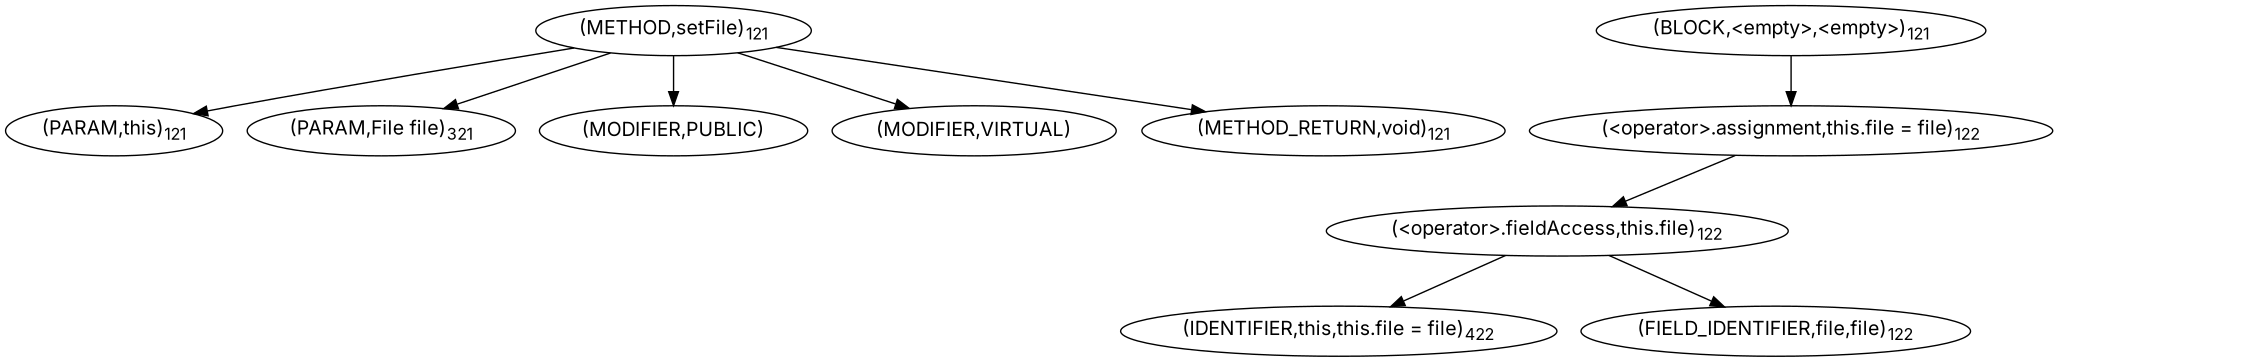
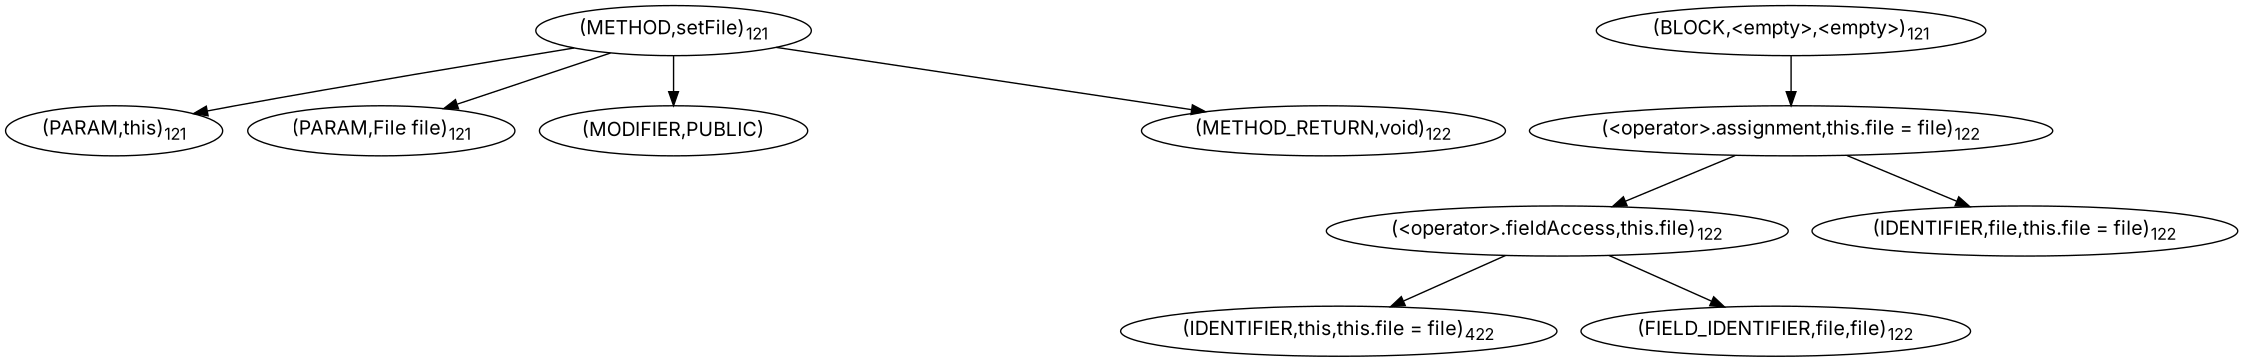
node "(PARAM,File file)": text "321" -> "121"
node "(METHOD_RETURN,void)": text "121" -> "122"
node "(MODIFIER,VIRTUAL)": removed
node "(IDENTIFIER,file,this.file = file)": added
